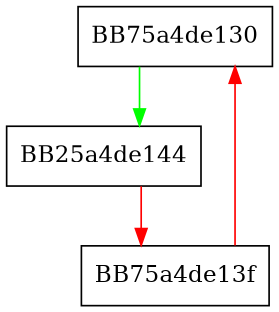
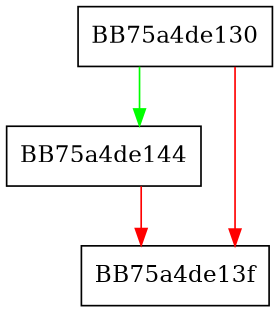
node "BB25a4de144": label "BB25a4de144" -> "BB75a4de144"
edge "BB75a4de13f" -> "BB75a4de130": reversed
